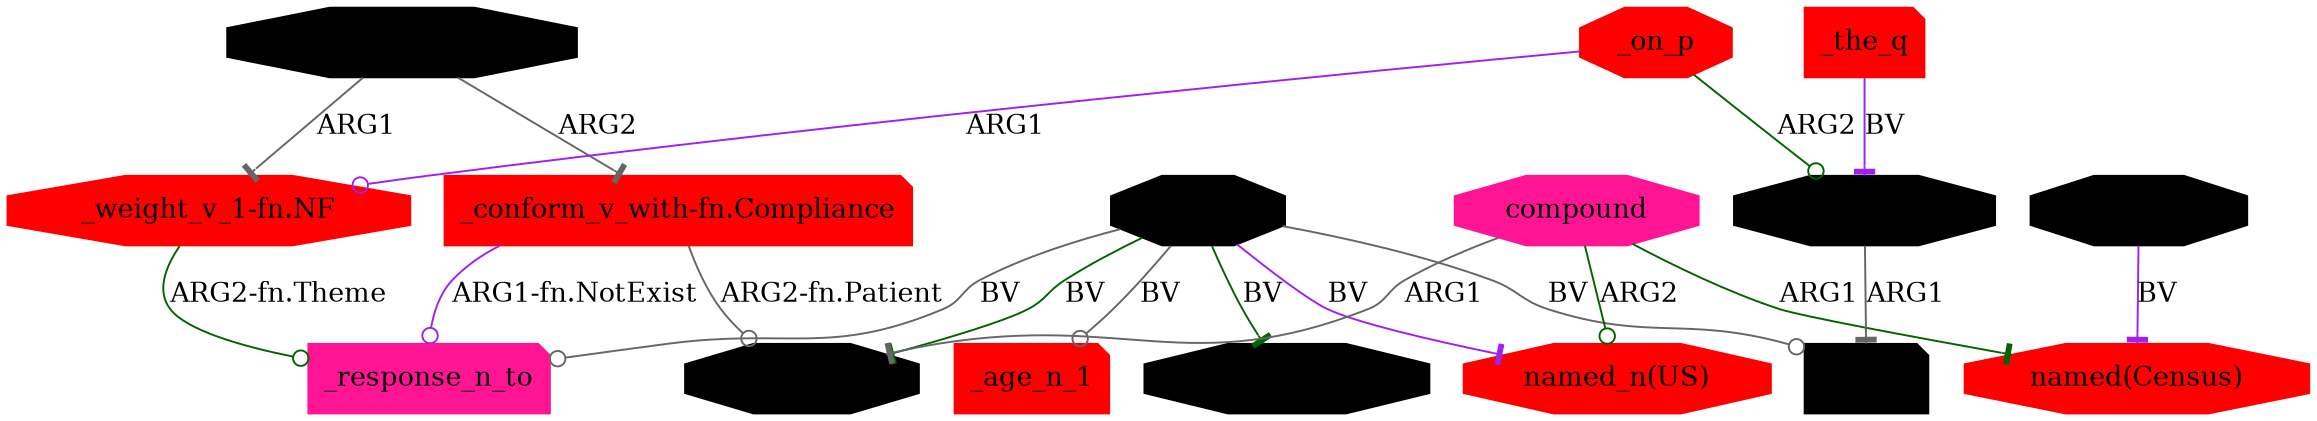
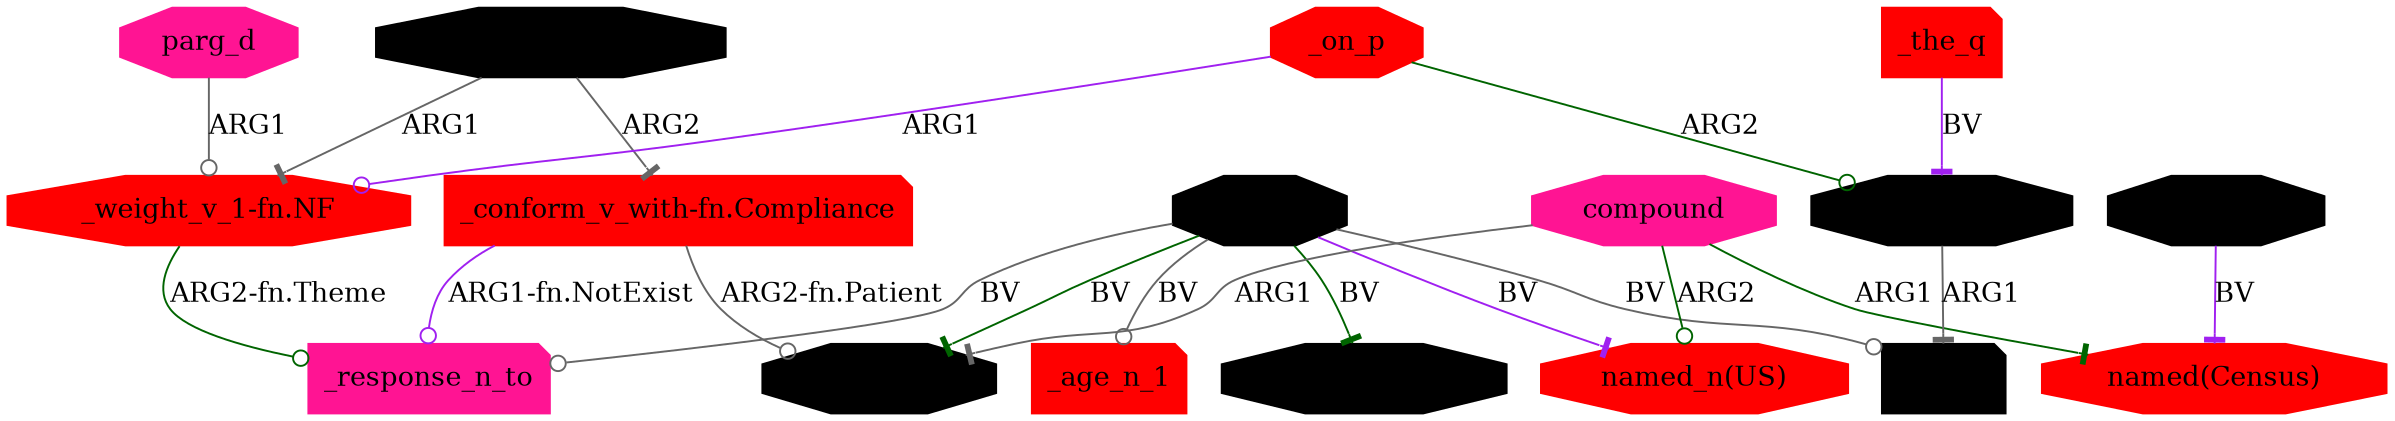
node "parg_d": added
